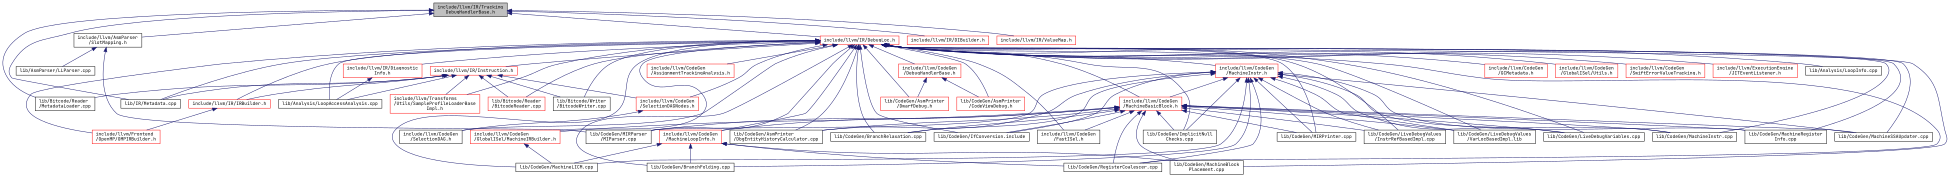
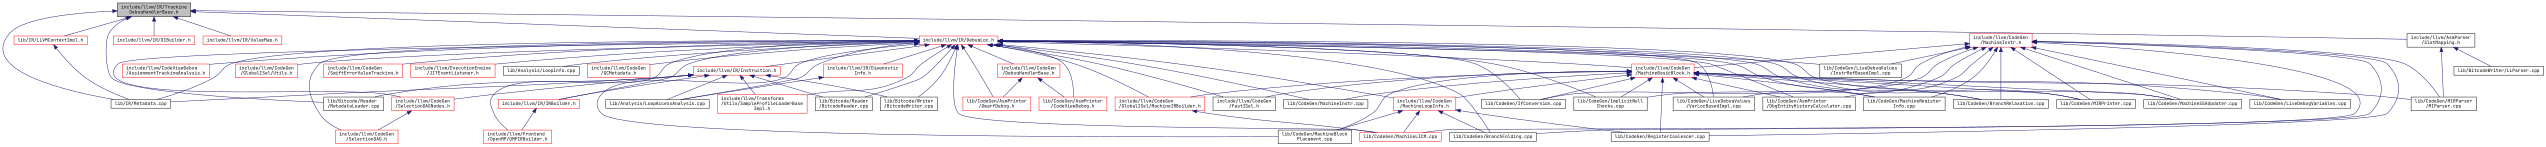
node "lib/IR/LLVMContextImpl.h": added
edge "include/llvm/CodeGen /MachineInstr.h" -> "include/llvm/IR/DebugLoc.h": removed
edge "lib/CodeGen/LiveDebugVariables.cpp" -> "include/llvm/IR/DebugLoc.h": removed
node "lib/AsmParser/LLParser.cpp": label "lib/AsmParser/LLParser.cpp" -> "lib/BitcodeWriter/LLParser.cpp"
node "include/llvm/CodeGen /AssignmentTrackingAnalysis.h": label "include/llvm/CodeGen /AssignmentTrackingAnalysis.h" -> "include/llvm/CodeViewDebug /AssignmentTrackingAnalysis.h"
edge "lib/CodeGen/RegisterCoalescer.cpp" -> "include/llvm/IR/DebugLoc.h": removed
node "lib/Bitcode/Reader /BitcodeReader.cpp": color red -> black
edge "lib/CodeGen/MIRParser /MIParser.cpp" -> "include/llvm/IR/DebugLoc.h": removed
edge "lib/CodeGen/LiveDebugValues /InstrRefBasedImpl.cpp" -> "include/llvm/CodeGen /MachineBasicBlock.h": removed
edge "lib/CodeGen/MachineInstr.cpp" -> "include/llvm/CodeGen /MachineInstr.h": removed
node "include/llvm/CodeGen /SelectionDAG.h": color black -> red
node "lib/CodeGen/IfConversion.include": label "lib/CodeGen/IfConversion.include" -> "lib/CodeGen/IfConversion.cpp"
node "lib/CodeGen/LiveDebugValues /VarLocBasedImpl.lib": label "lib/CodeGen/LiveDebugValues /VarLocBasedImpl.lib" -> "lib/CodeGen/LiveDebugValues /VarLocBasedImpl.cpp"
node "lib/CodeGen/MachineLICM.cpp": color black -> red
